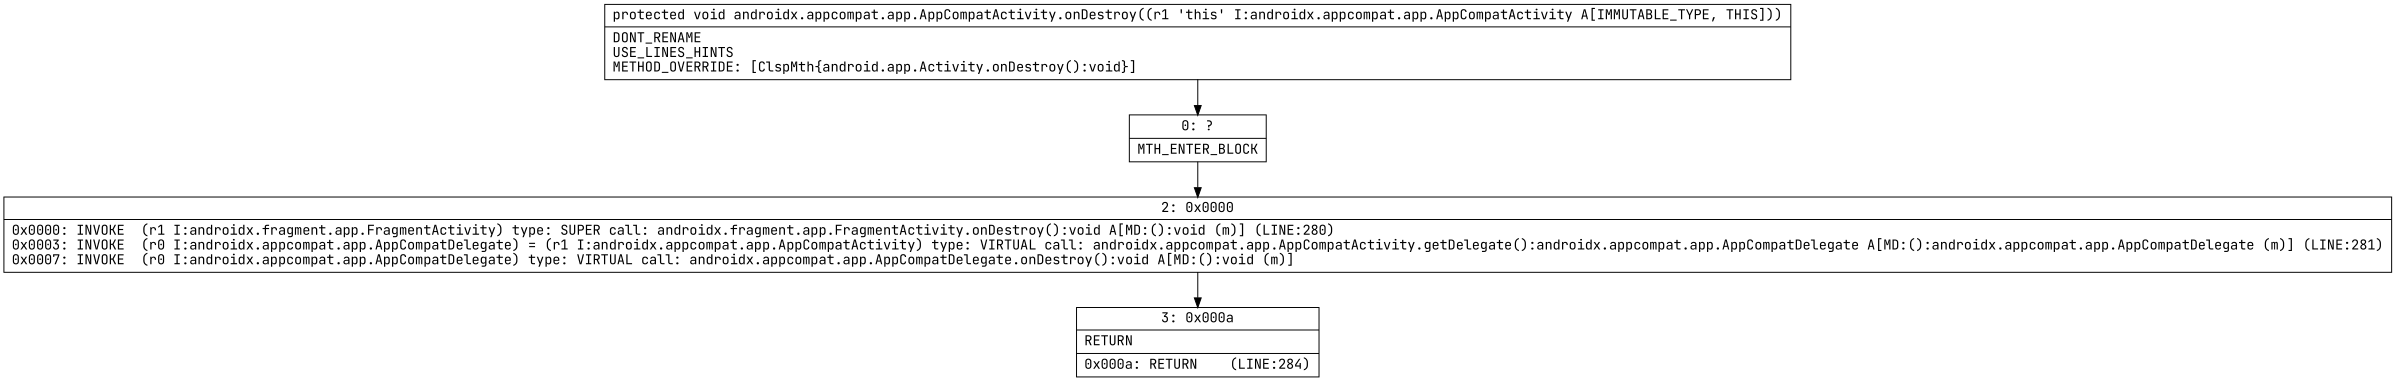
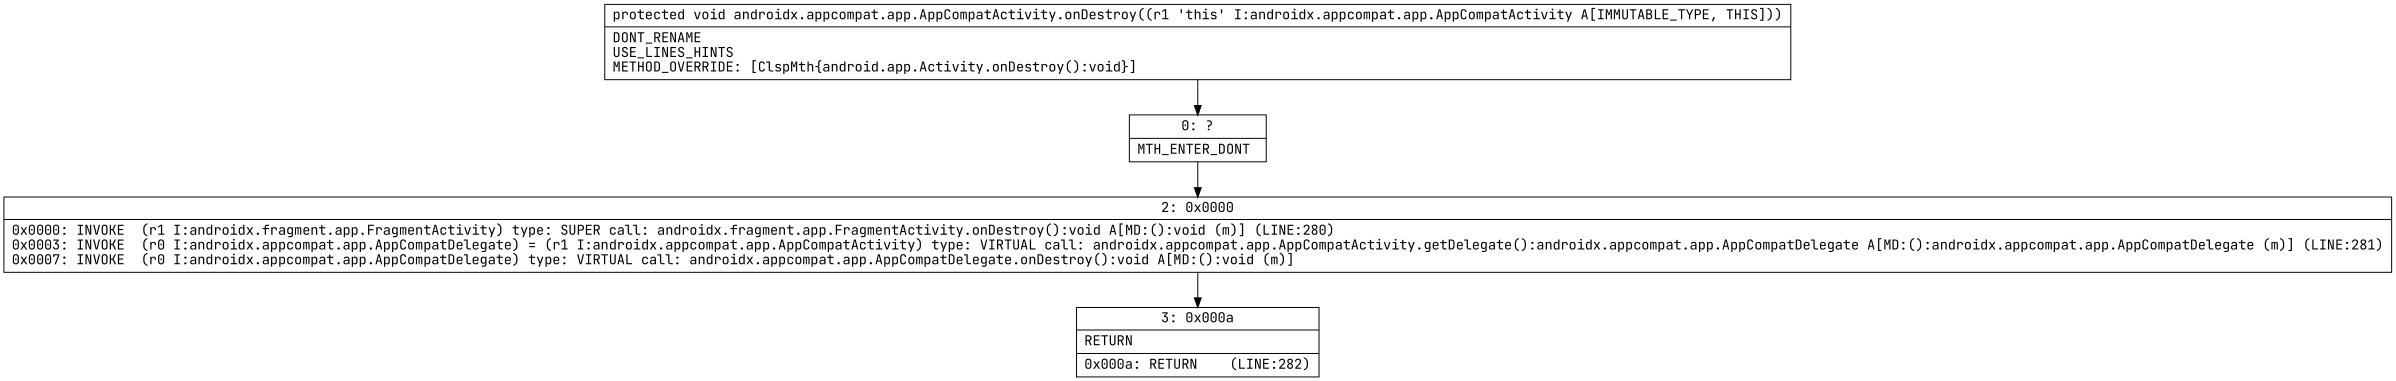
node "0: ?": text "MTH_ENTER_BLOCK" -> "MTH_ENTER_DONT"
node "3: 0x000a": text "0x000a: RETURN    (LINE:284)" -> "0x000a: RETURN    (LINE:282)"
